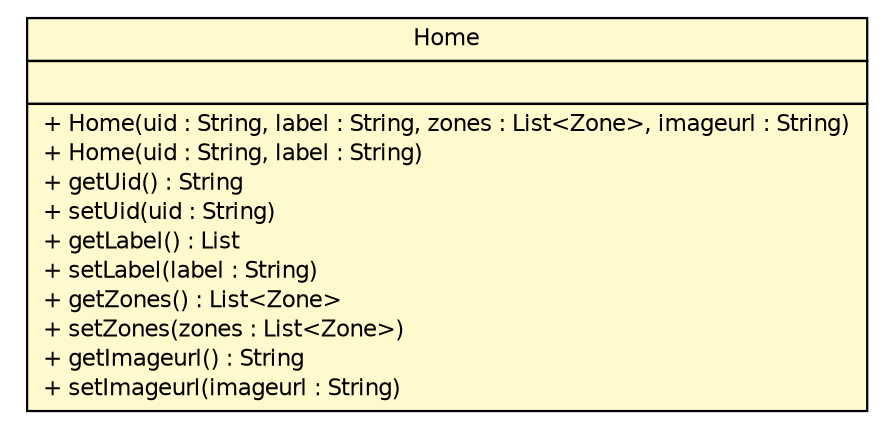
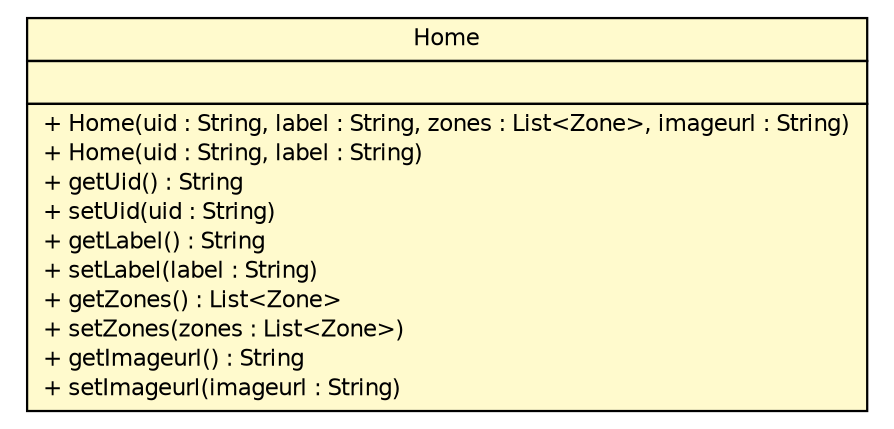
node "Home": text "+ getLabel() : List" -> "+ getLabel() : String"
